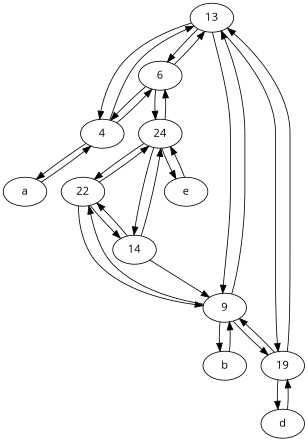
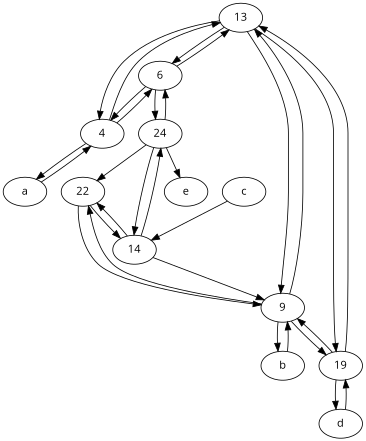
edge "e" -> "24": removed
edge "22" -> "24": removed
node "c": added
